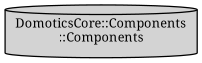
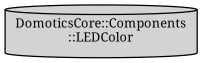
node "DomoticsCore::Components ::Components": label "DomoticsCore::Components ::Components" -> "DomoticsCore::Components ::LEDColor"
